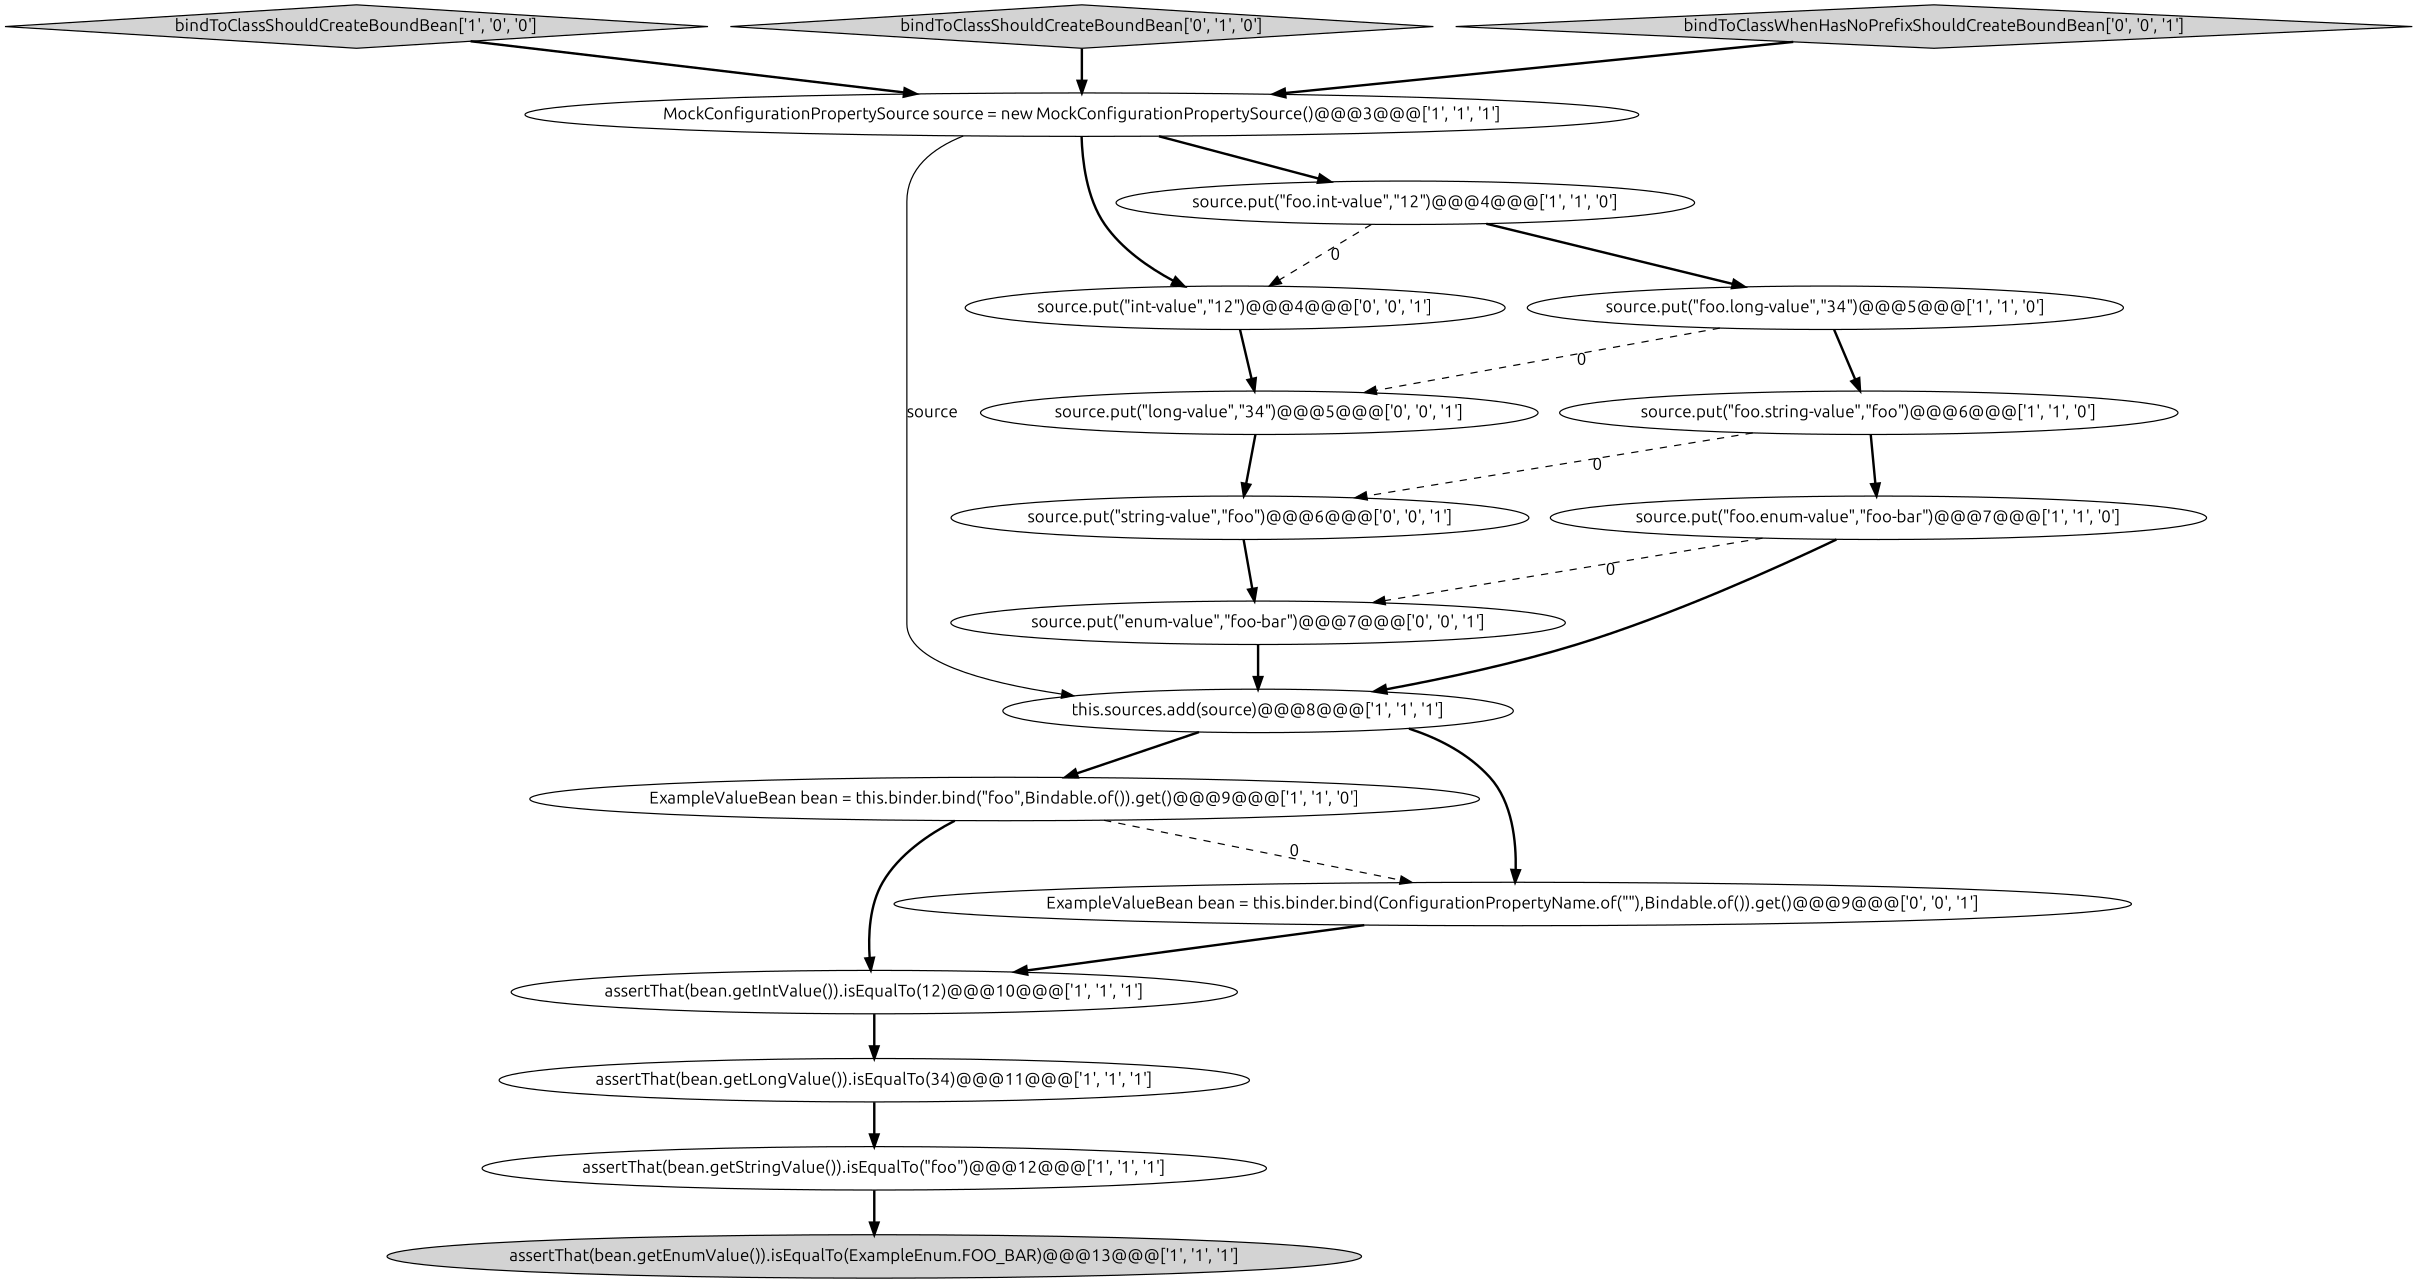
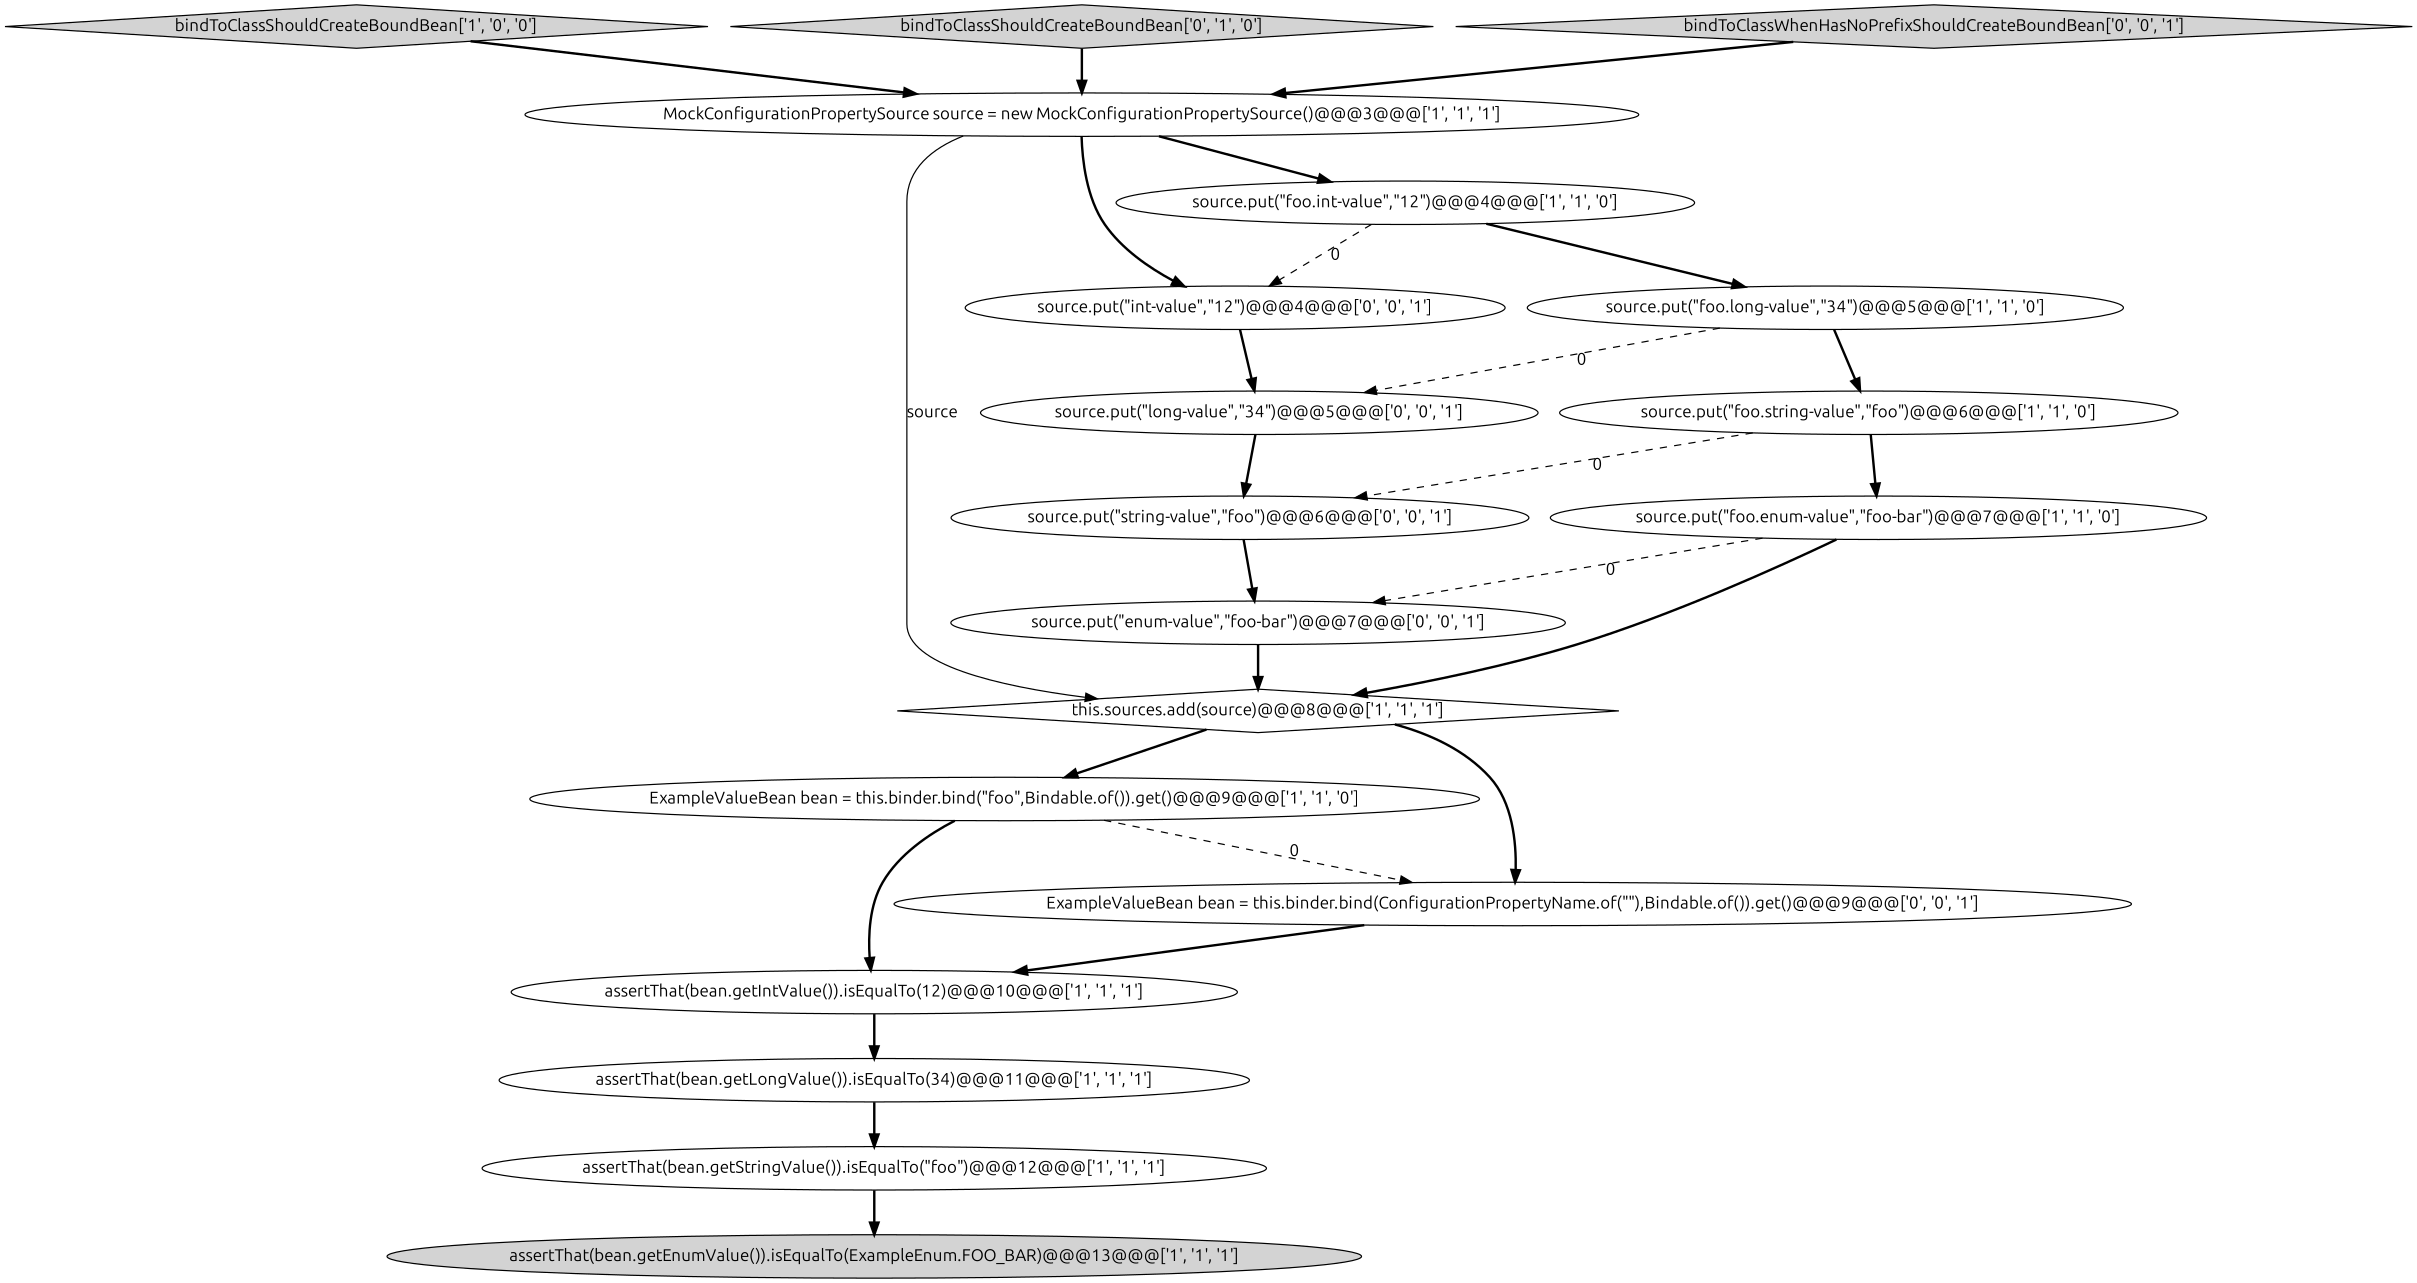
node "this.sources.add(source)@@@8@@@['1', '1', '1']": shape ellipse -> diamond
